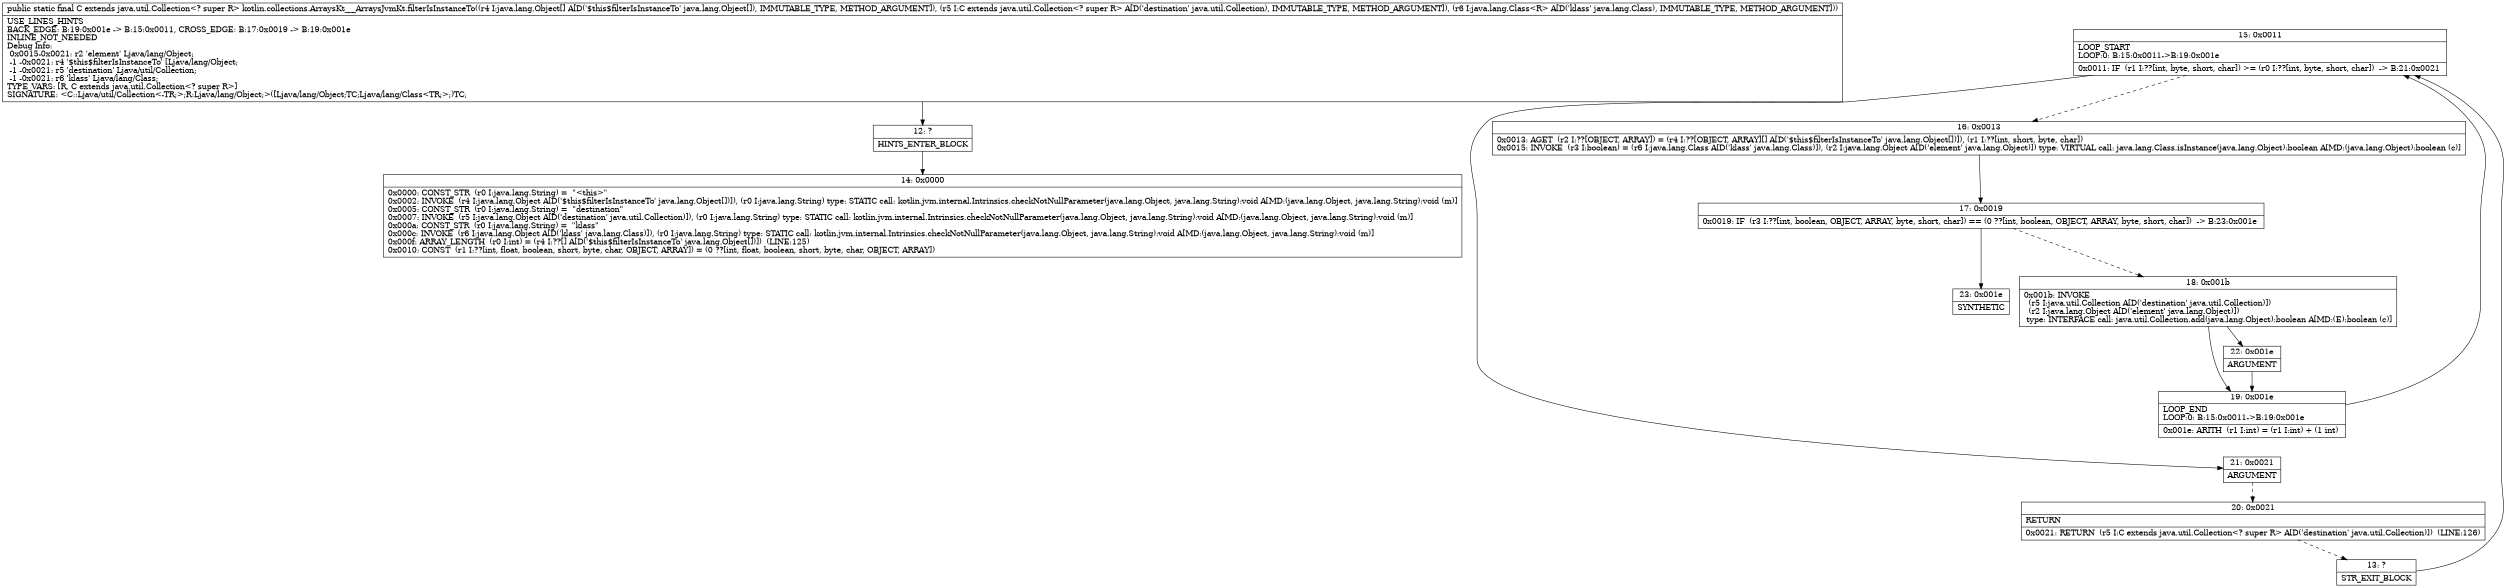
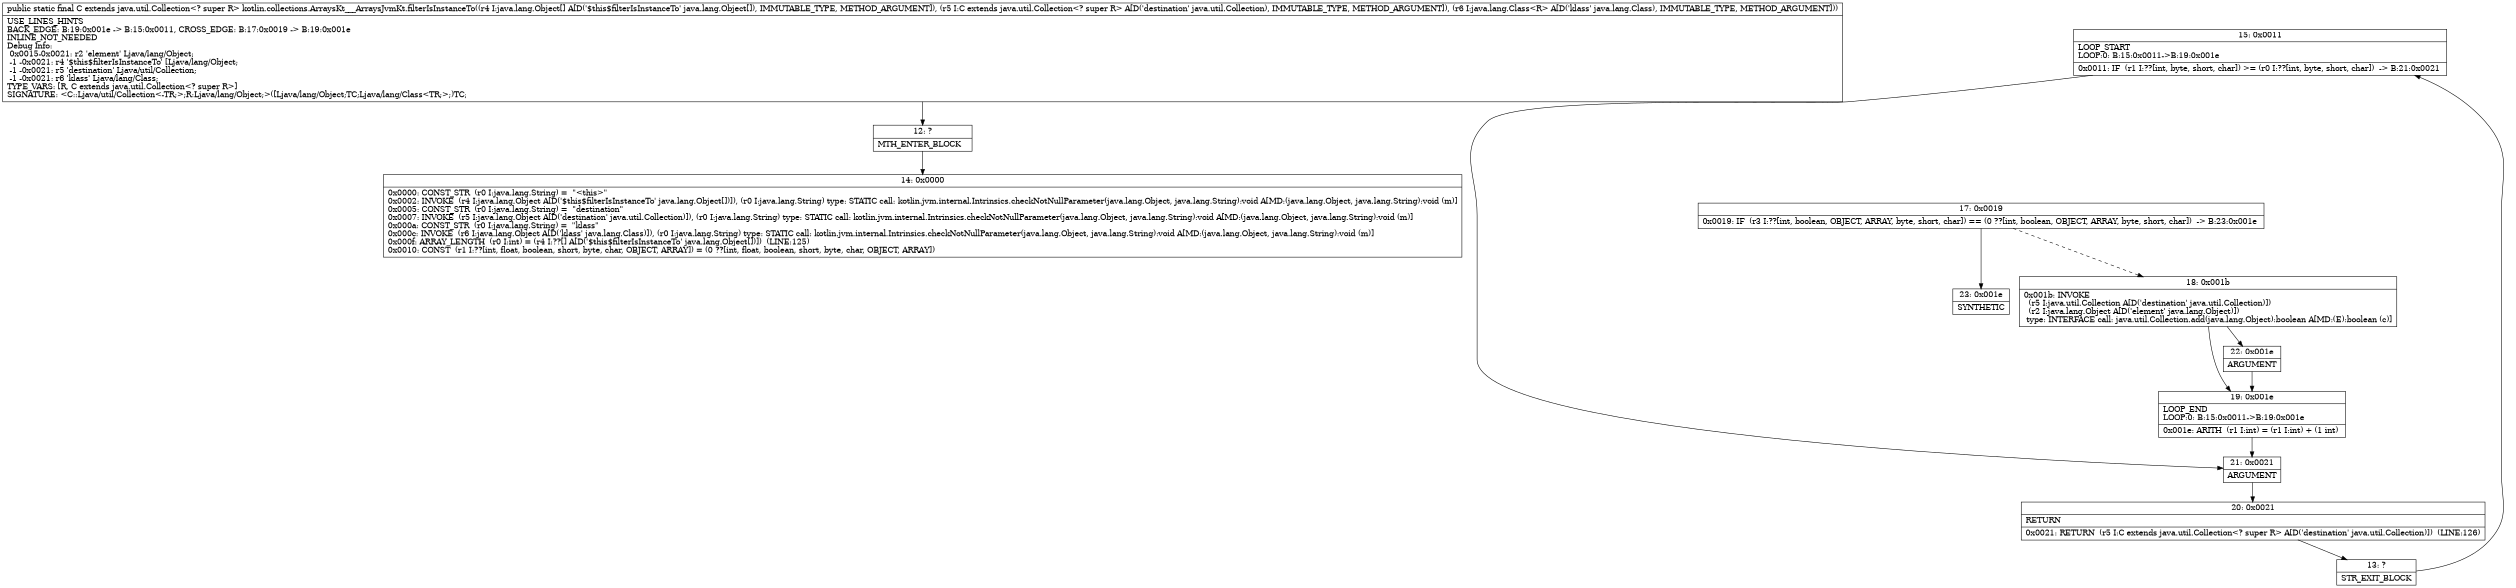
node "16: 0x0013": removed
node "12: ?": text "HINTS_ENTER_BLOCK" -> "MTH_ENTER_BLOCK"
edge "19: 0x001e" -> "15: 0x0011": now "19: 0x001e" -> "21: 0x0021"
edge "21: 0x0021" -> "20: 0x0021": style dashed -> solid
edge "20: 0x0021" -> "13: ?": style dashed -> solid
